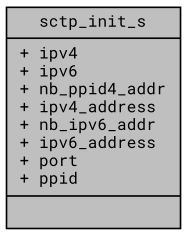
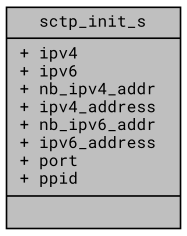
node "sctp_init_s": text "+ nb_ppid4_addr" -> "+ nb_ipv4_addr"
